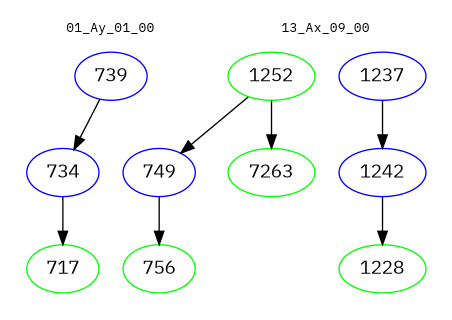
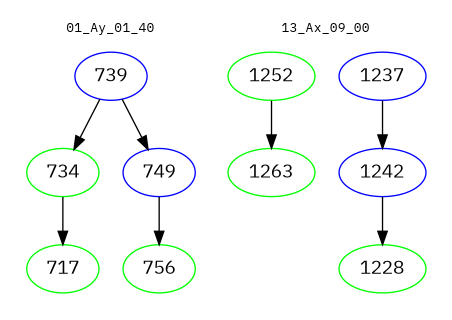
cluster "01_Ay_01_00": label "01_Ay_01_00" -> "01_Ay_01_40"
edge "1252" -> "749": now "739" -> "749"
node "734": color blue -> green
node "7263": label "7263" -> "1263"
